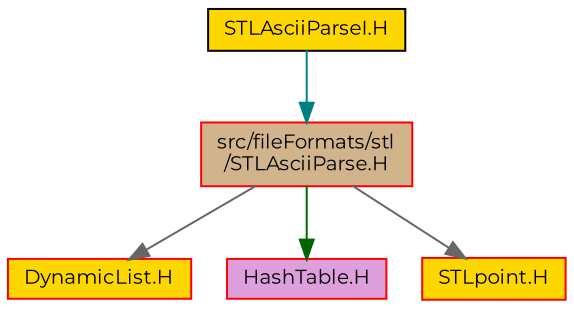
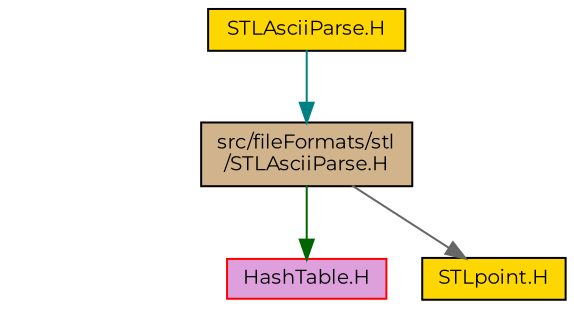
node "STLAsciiParseI.H": label "STLAsciiParseI.H" -> "STLAsciiParse.H"
node "src/fileFormats/stl /STLAsciiParse.H": color red -> black
node "DynamicList.H": removed
node "STLpoint.H": color red -> black
